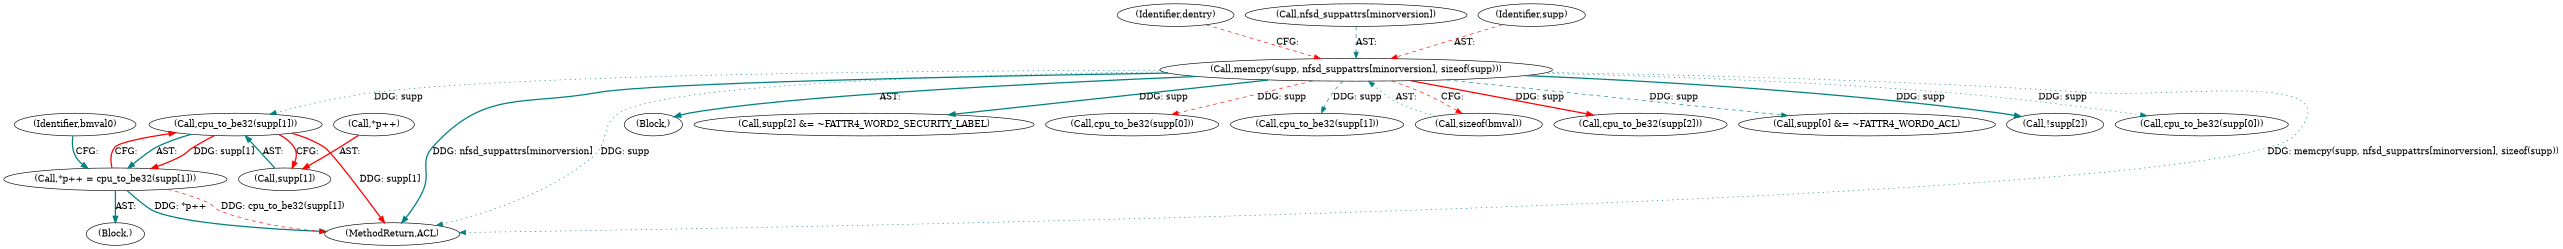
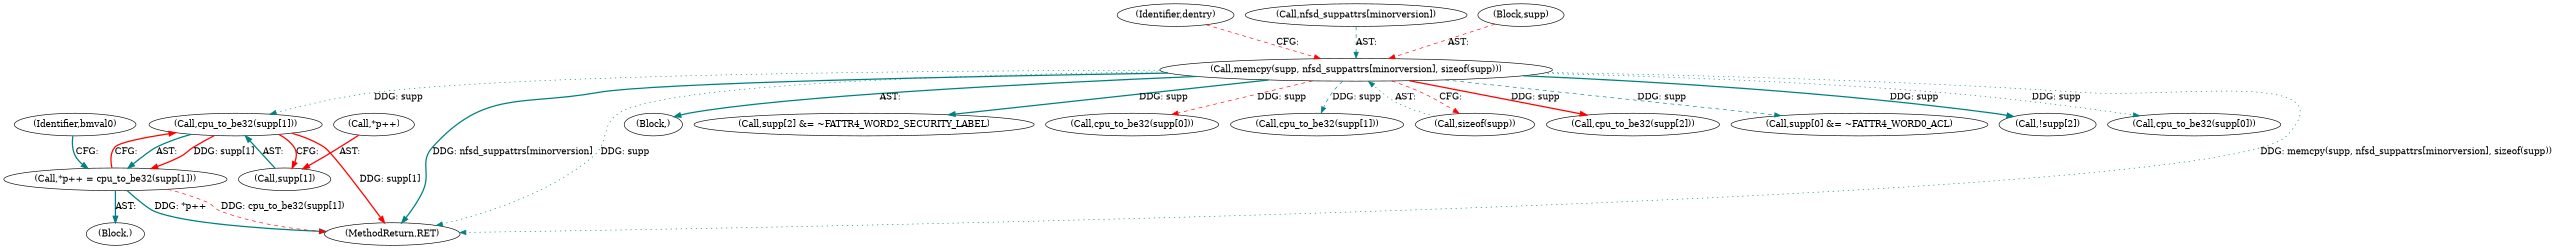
node "(Identifier,supp)": label "(Identifier,supp)" -> "(Block,supp)"
node "(Call,sizeof(bmval))": label "(Call,sizeof(bmval))" -> "(Call,sizeof(supp))"
node "(MethodReturn,ACL)": label "(MethodReturn,ACL)" -> "(MethodReturn,RET)"
